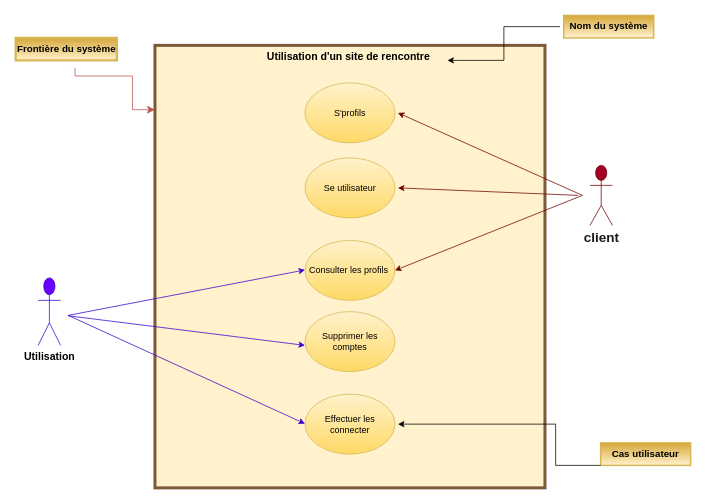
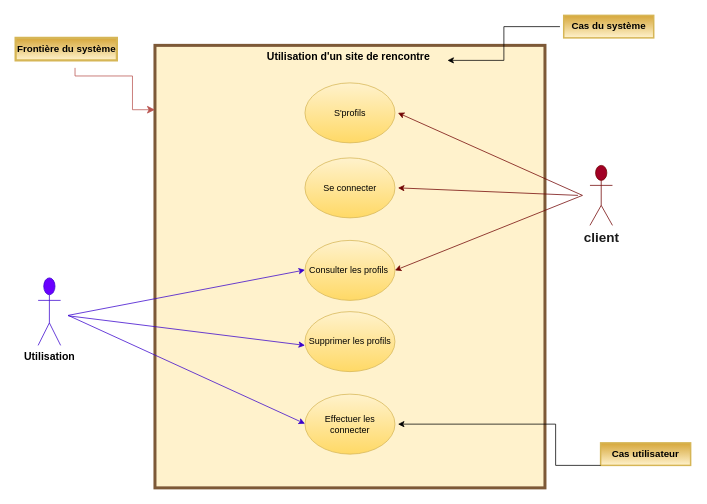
node "Nom du système": label "Nom du système" -> "Cas du système"
node "Se utilisateur": label "Se utilisateur" -> "Se connecter"
node "Supprimer les comptes": label "Supprimer les comptes" -> "Supprimer les profils"
